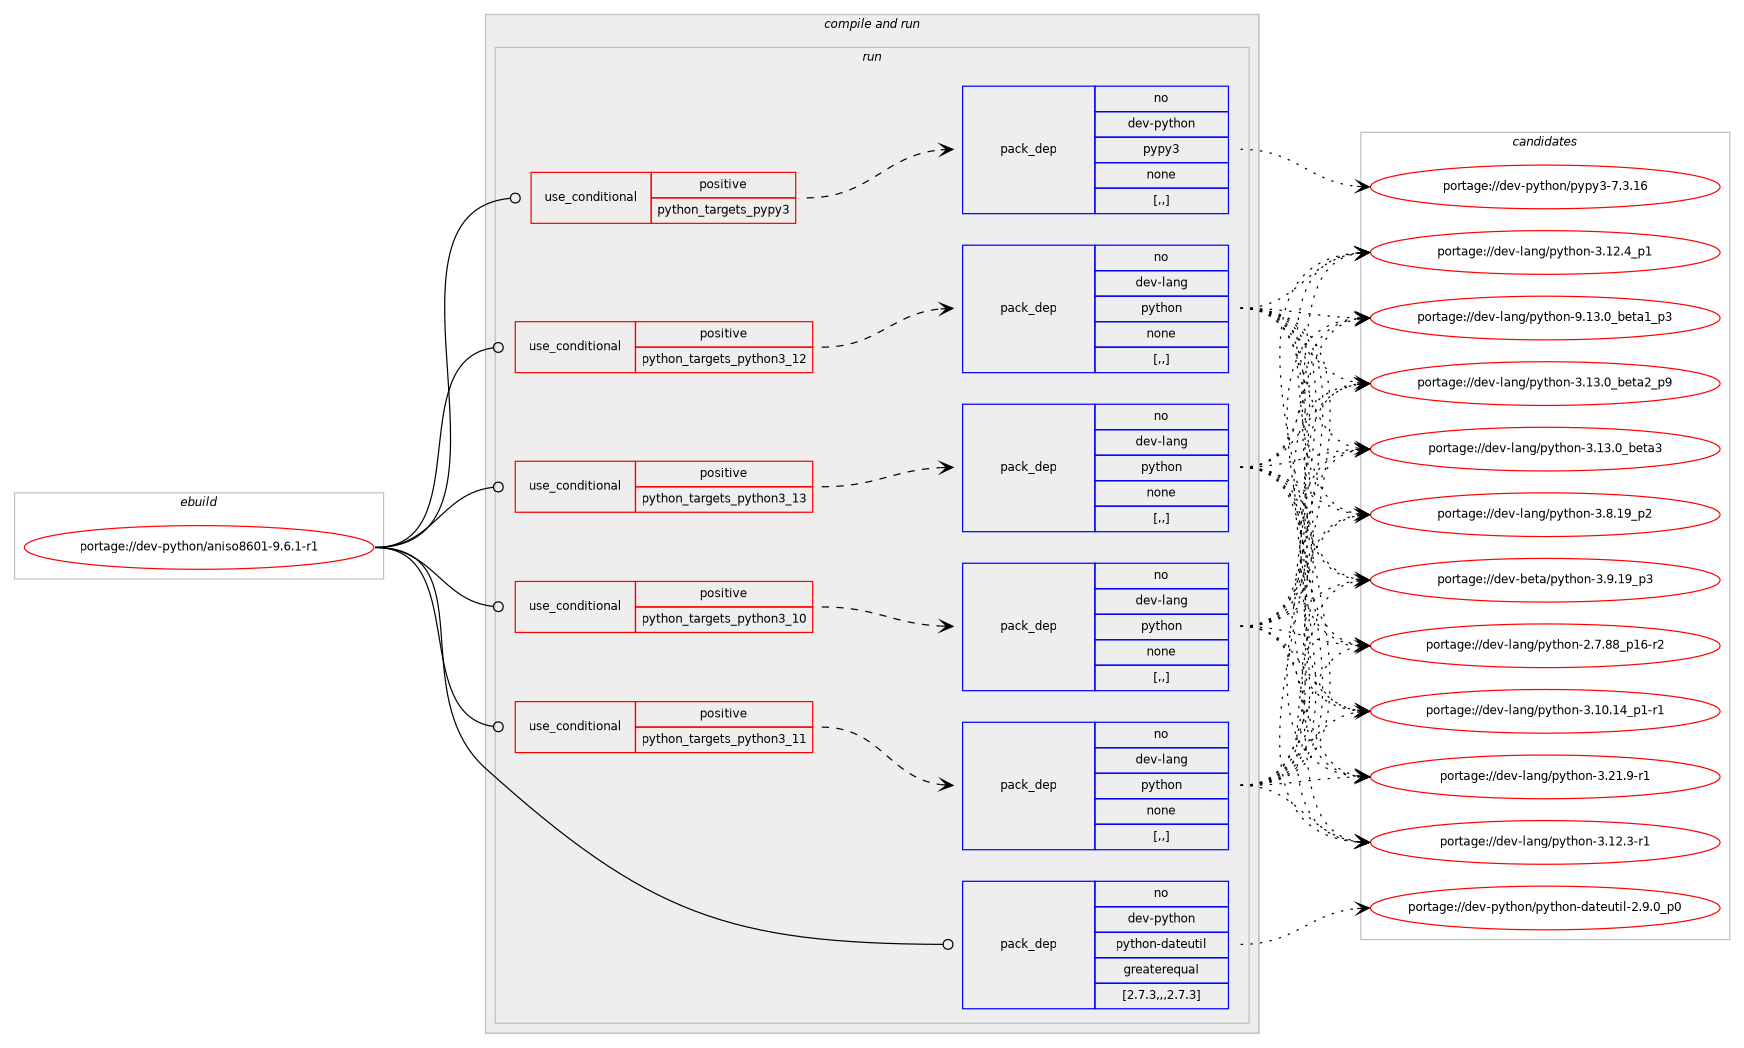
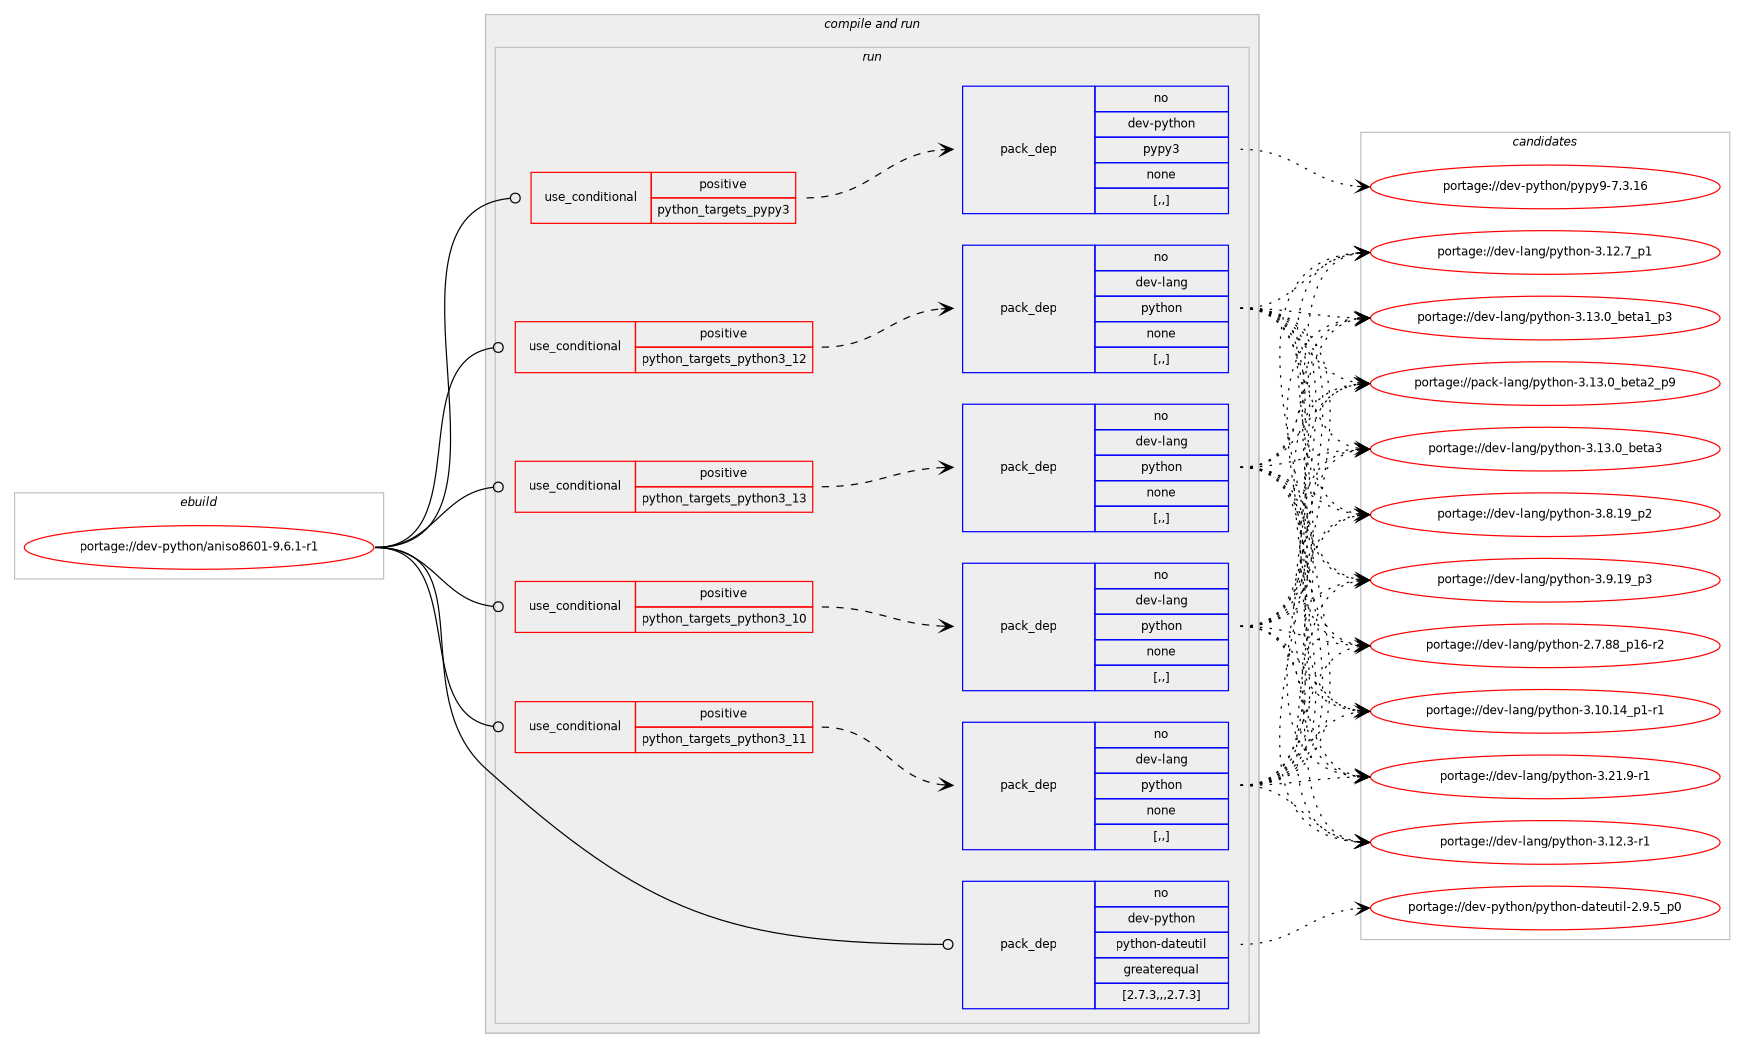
node "portage://dev-python/pypy3-7.3.16": label "portage://dev-python/pypy3-7.3.16" -> "portage://dev-python/pypy9-7.3.16"
node "portage://dev-lang/python-3.12.4_p1": label "portage://dev-lang/python-3.12.4_p1" -> "portage://dev-lang/python-3.12.7_p1"
node "portage://dev-lang/python-9.13.0_beta1_p3": label "portage://dev-lang/python-9.13.0_beta1_p3" -> "portage://dev-lang/python-3.13.0_beta1_p3"
node "portage://dev-lang/python-3.13.0_beta2_p9": label "portage://dev-lang/python-3.13.0_beta2_p9" -> "portage://pack-lang/python-3.13.0_beta2_p9"
node "portage://dev-beta/python-3.9.19_p3": label "portage://dev-beta/python-3.9.19_p3" -> "portage://dev-lang/python-3.9.19_p3"
node "portage://dev-python/python-dateutil-2.9.0_p0": label "portage://dev-python/python-dateutil-2.9.0_p0" -> "portage://dev-python/python-dateutil-2.9.5_p0"
